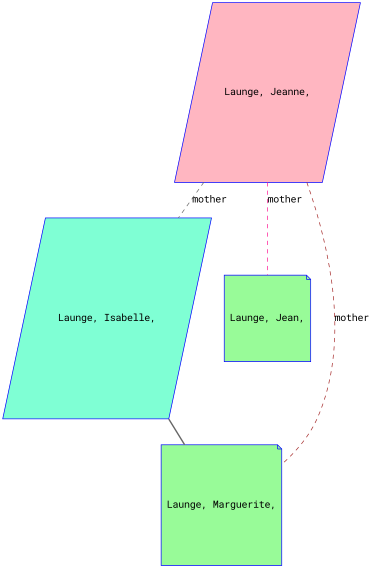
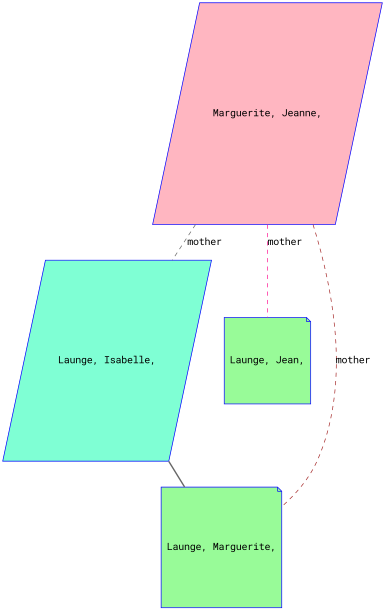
node "Launge, Jeanne,": label "Launge, Jeanne," -> "Marguerite, Jeanne,"
